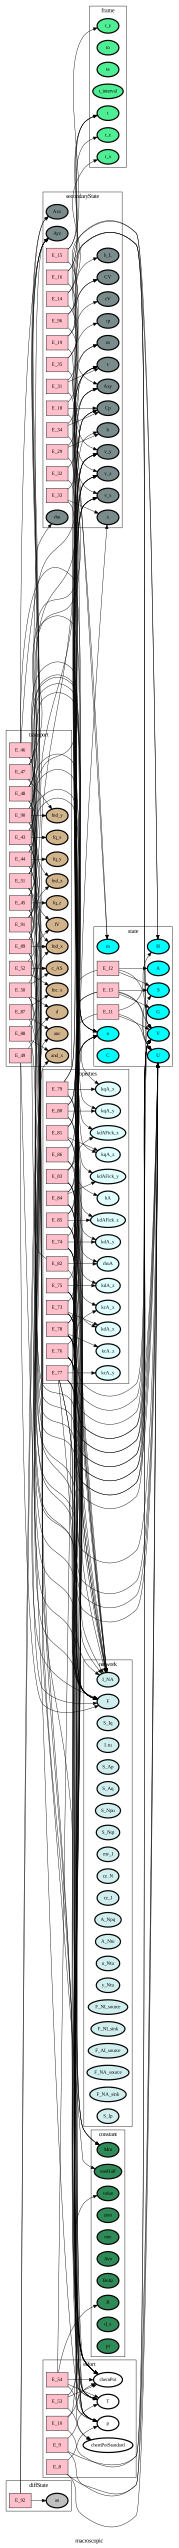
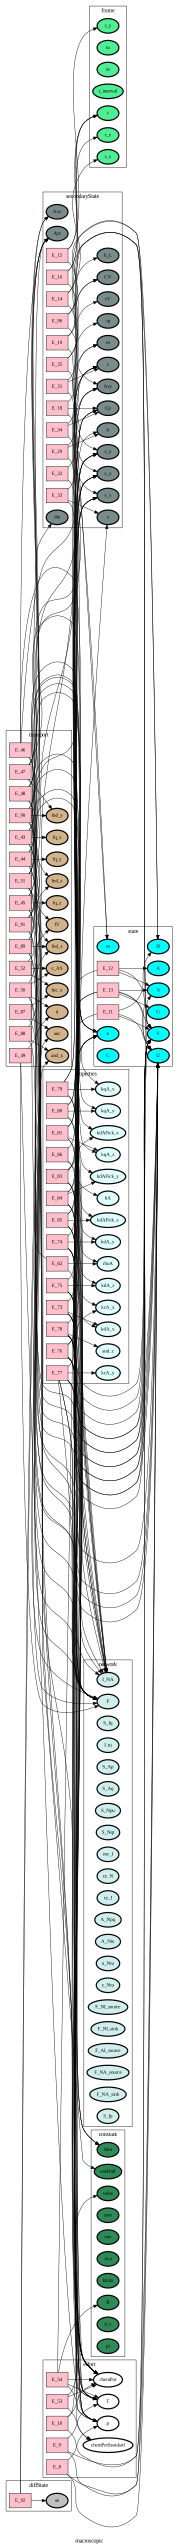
edge "E_78" -> "v_x": now "E_76" -> "v_x"
node "kcA_z": label "kcA_z" -> "and_z"
